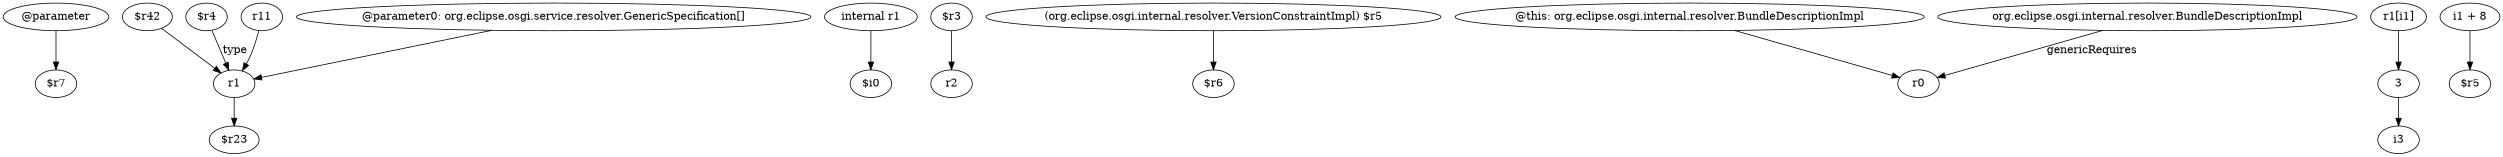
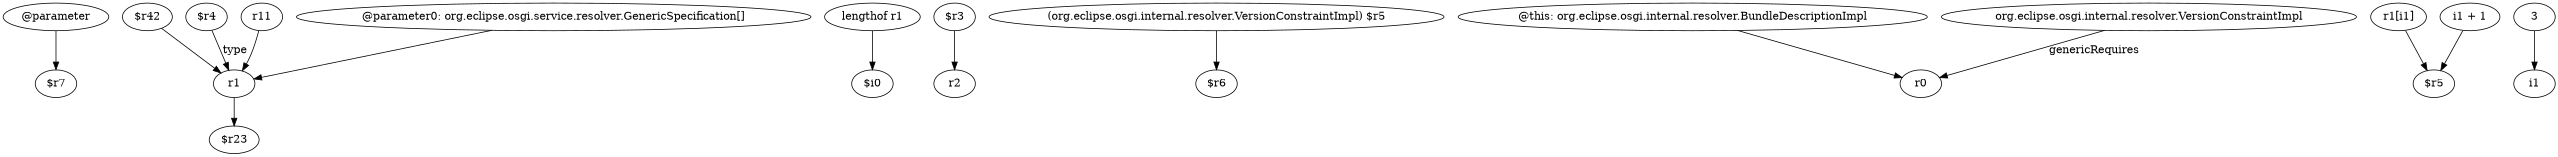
node "internal r1": label "internal r1" -> "lengthof r1"
node "org.eclipse.osgi.internal.resolver.BundleDescriptionImpl": label "org.eclipse.osgi.internal.resolver.BundleDescriptionImpl" -> "org.eclipse.osgi.internal.resolver.VersionConstraintImpl"
node "i1 + 8": label "i1 + 8" -> "i1 + 1"
edge "r1[i1]" -> "3": now "r1[i1]" -> "$r5"
node "i3": label "i3" -> "i1"
